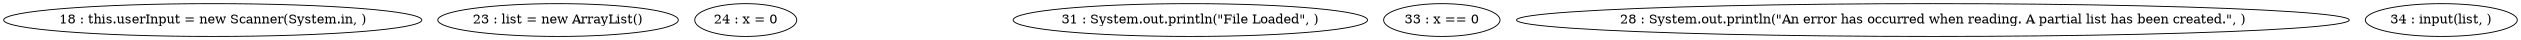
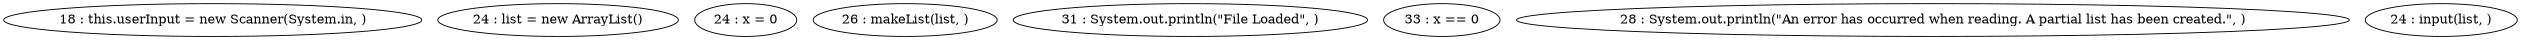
node "23 : list = new ArrayList()": label "23 : list = new ArrayList()" -> "24 : list = new ArrayList()"
node "26 : makeList(list, )": added
node "34 : input(list, )": label "34 : input(list, )" -> "24 : input(list, )"
